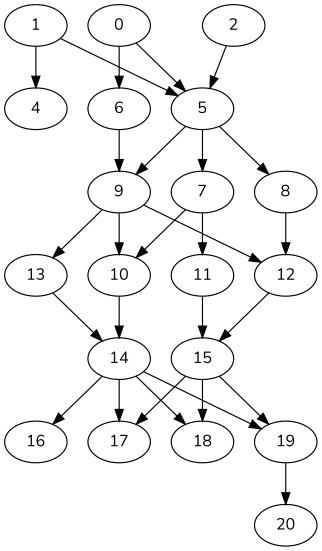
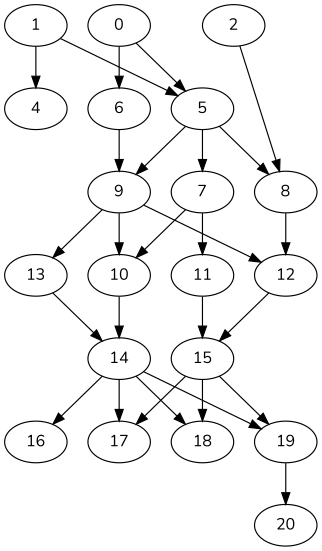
edge "2" -> "5": now "2" -> "8"
